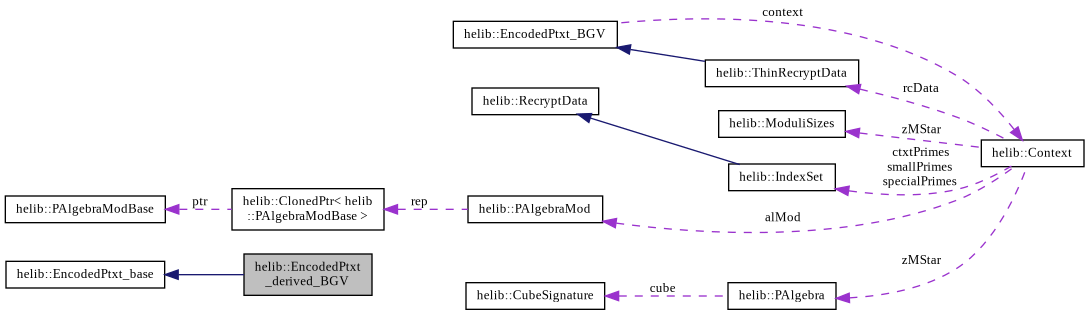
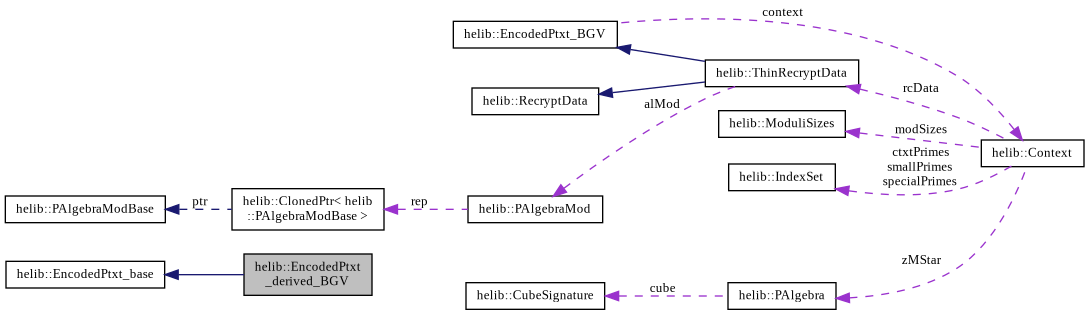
edge "helib::Context" -> "helib::ModuliSizes": label " zMStar" -> " modSizes"
edge "helib::IndexSet" -> "helib::RecryptData": now "helib::ThinRecryptData" -> "helib::RecryptData"
edge "helib::ClonedPtr< helib ::PAlgebraModBase >" -> "helib::PAlgebraModBase": color darkorchid3 -> midnightblue
edge "helib::Context" -> "helib::PAlgebraMod": now "helib::ThinRecryptData" -> "helib::PAlgebraMod"
